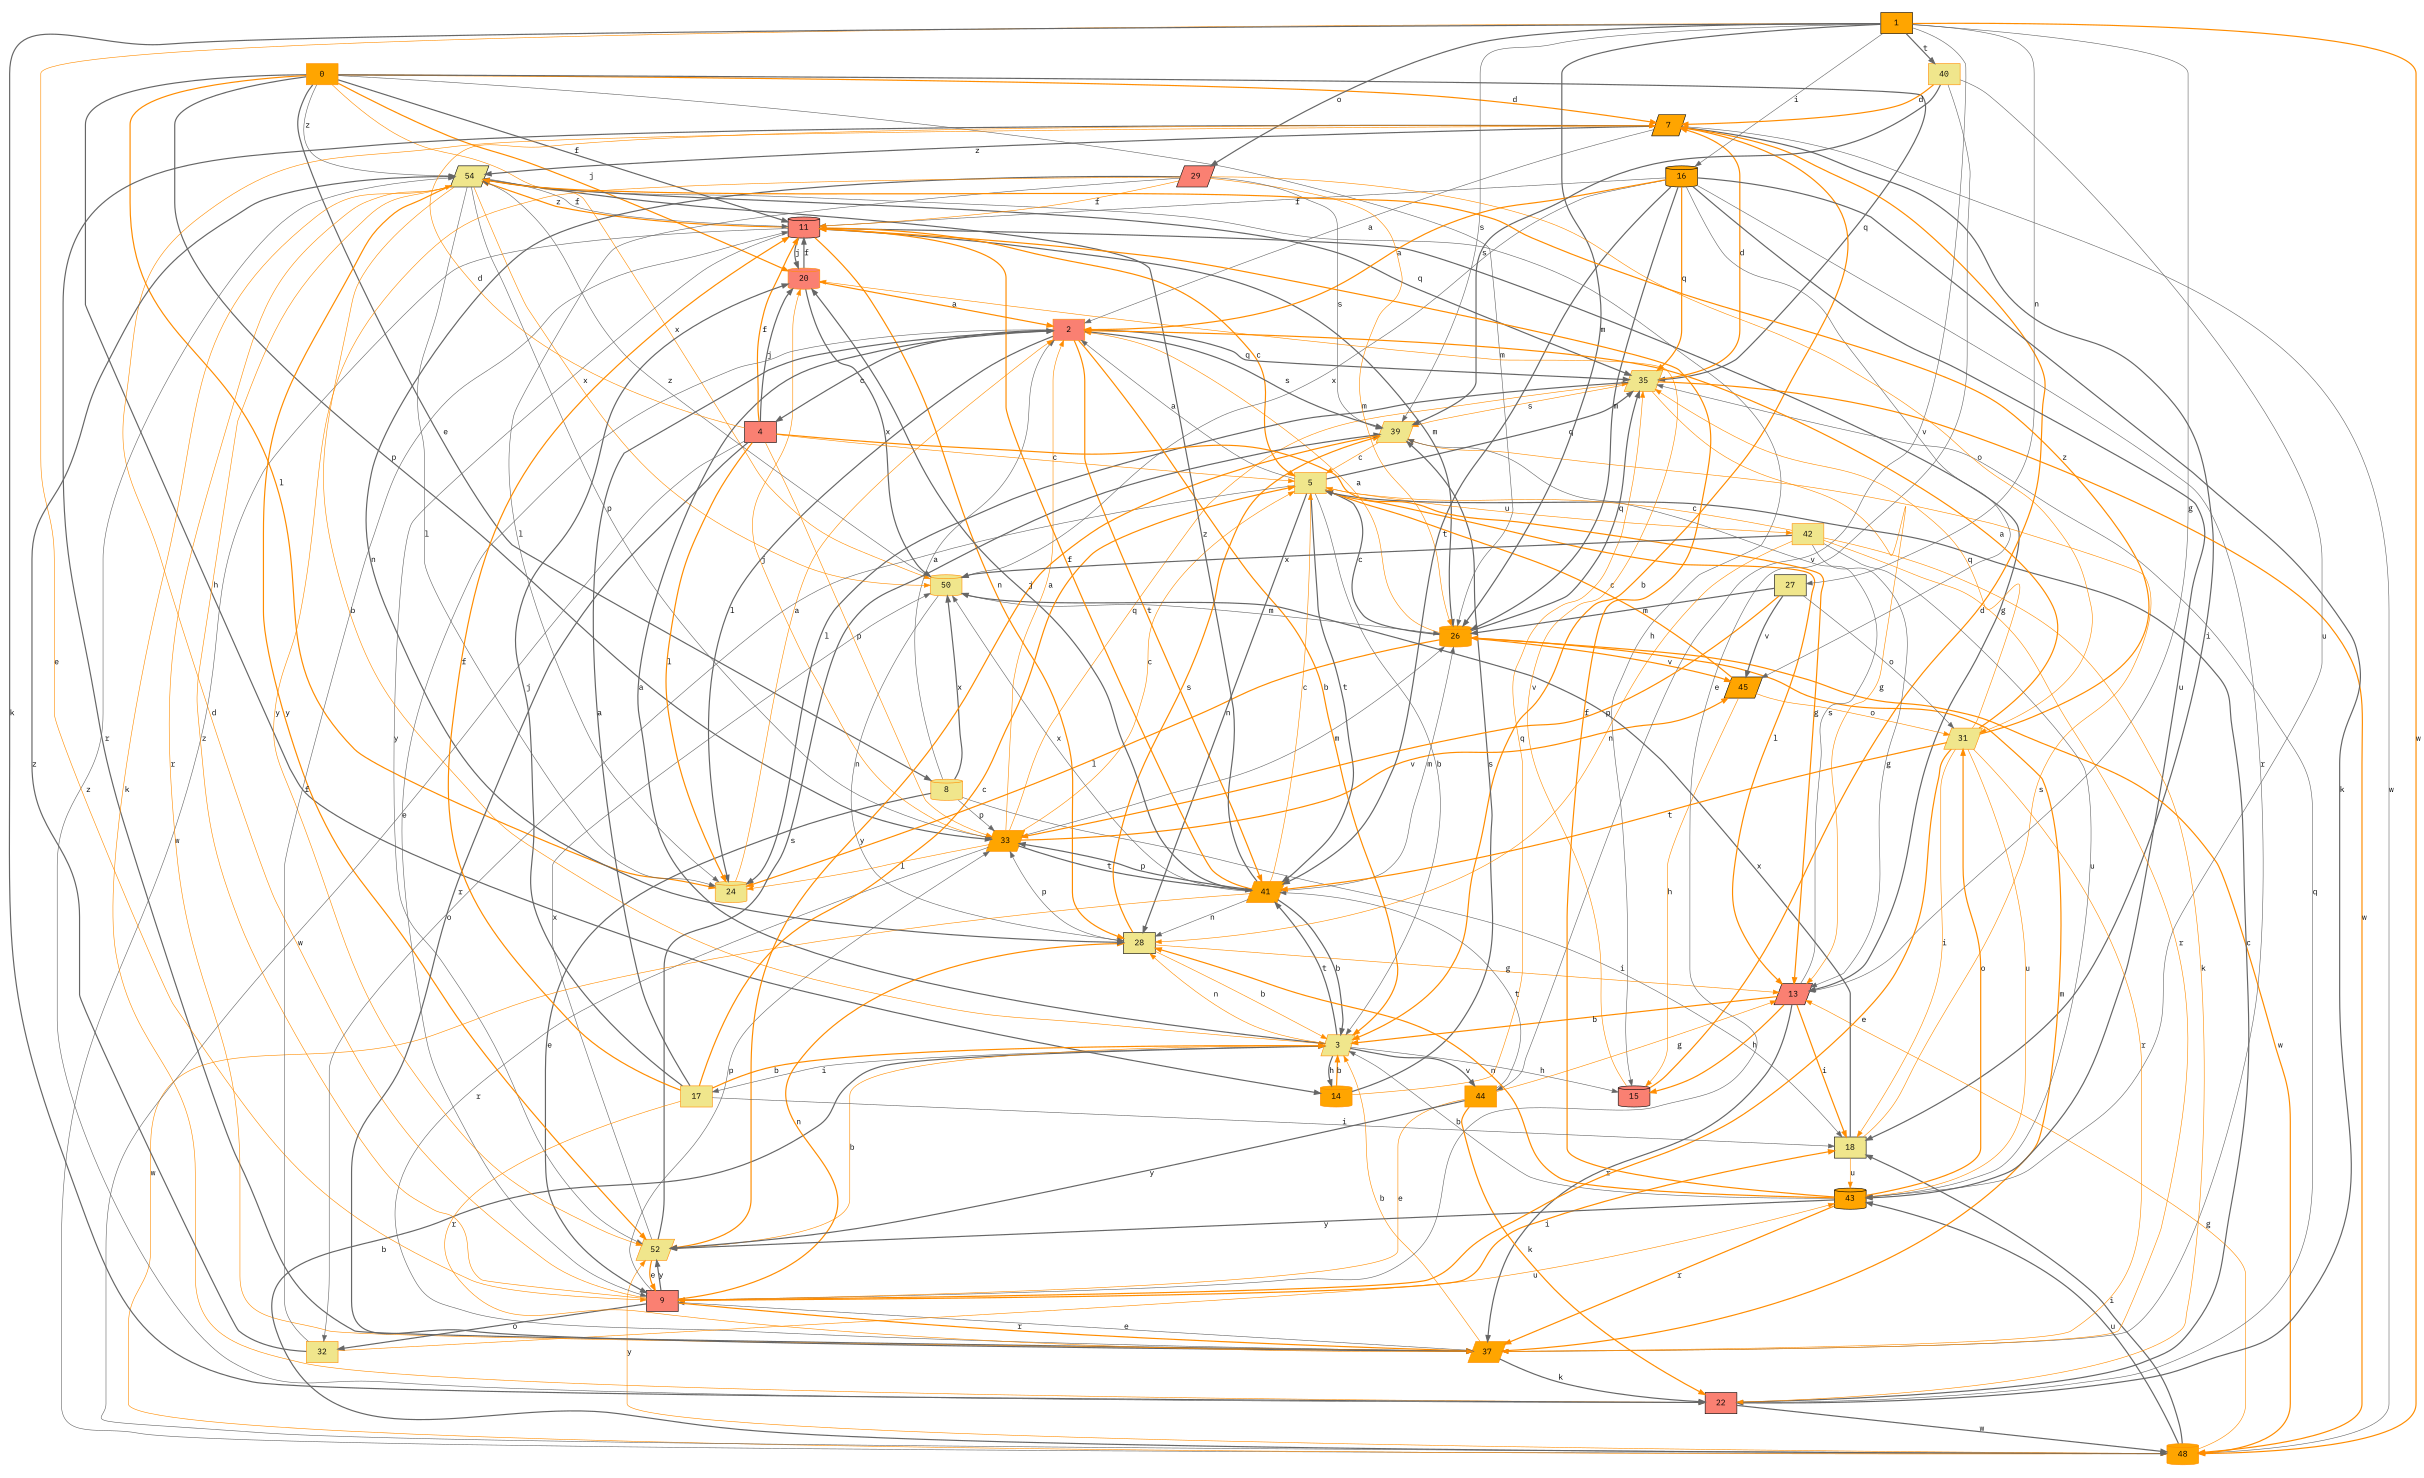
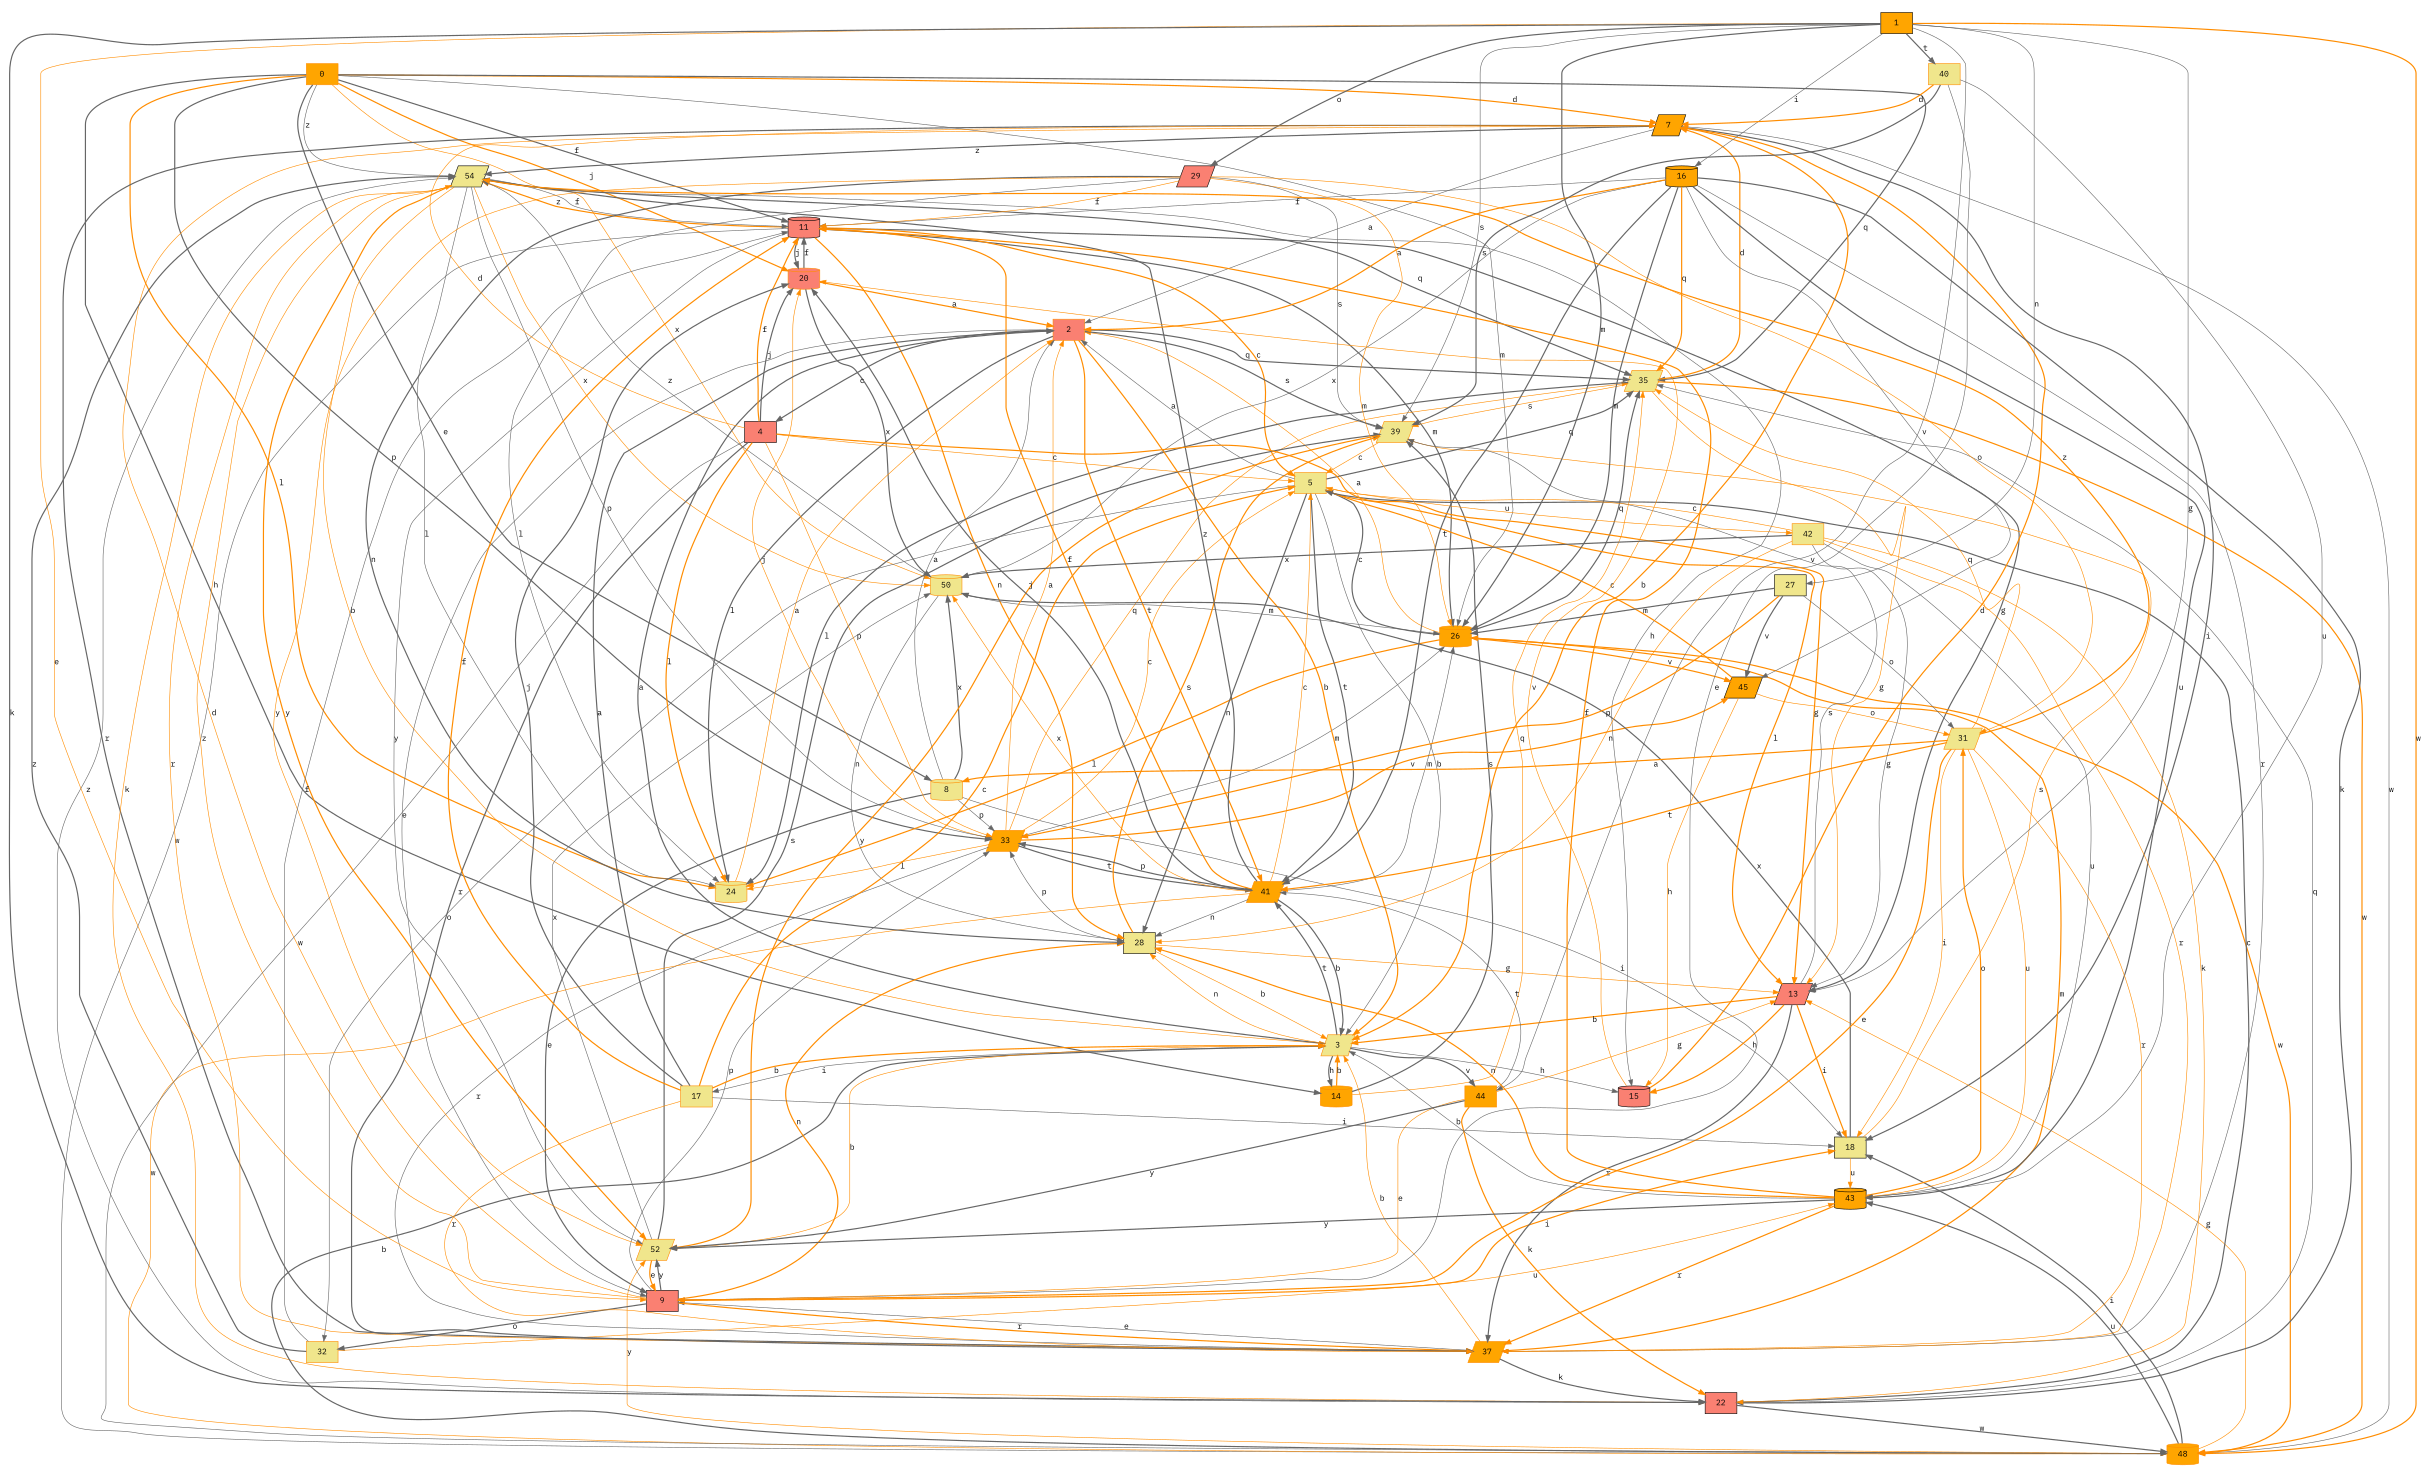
edge "31" -> "2": now "31" -> "8"
edge "41" -> "50": color gray40 -> darkorange
